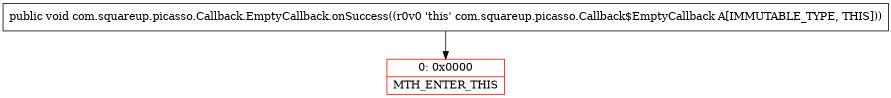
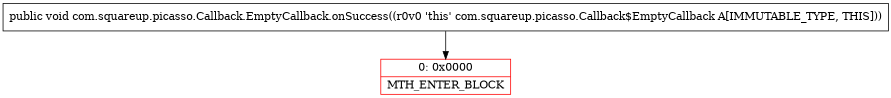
node "0: 0x0000": text "MTH_ENTER_THIS" -> "MTH_ENTER_BLOCK"
